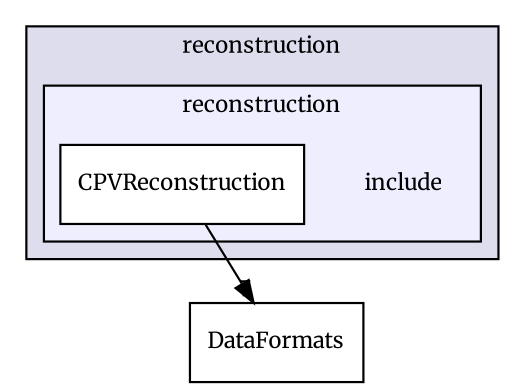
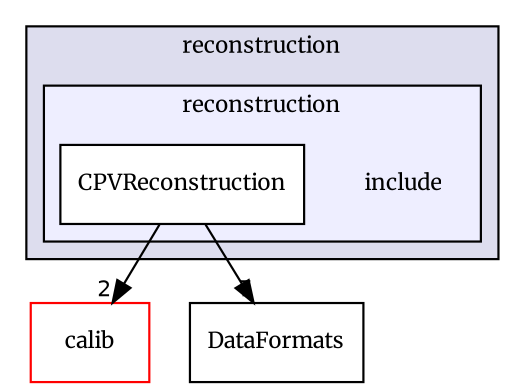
node "calib": added
